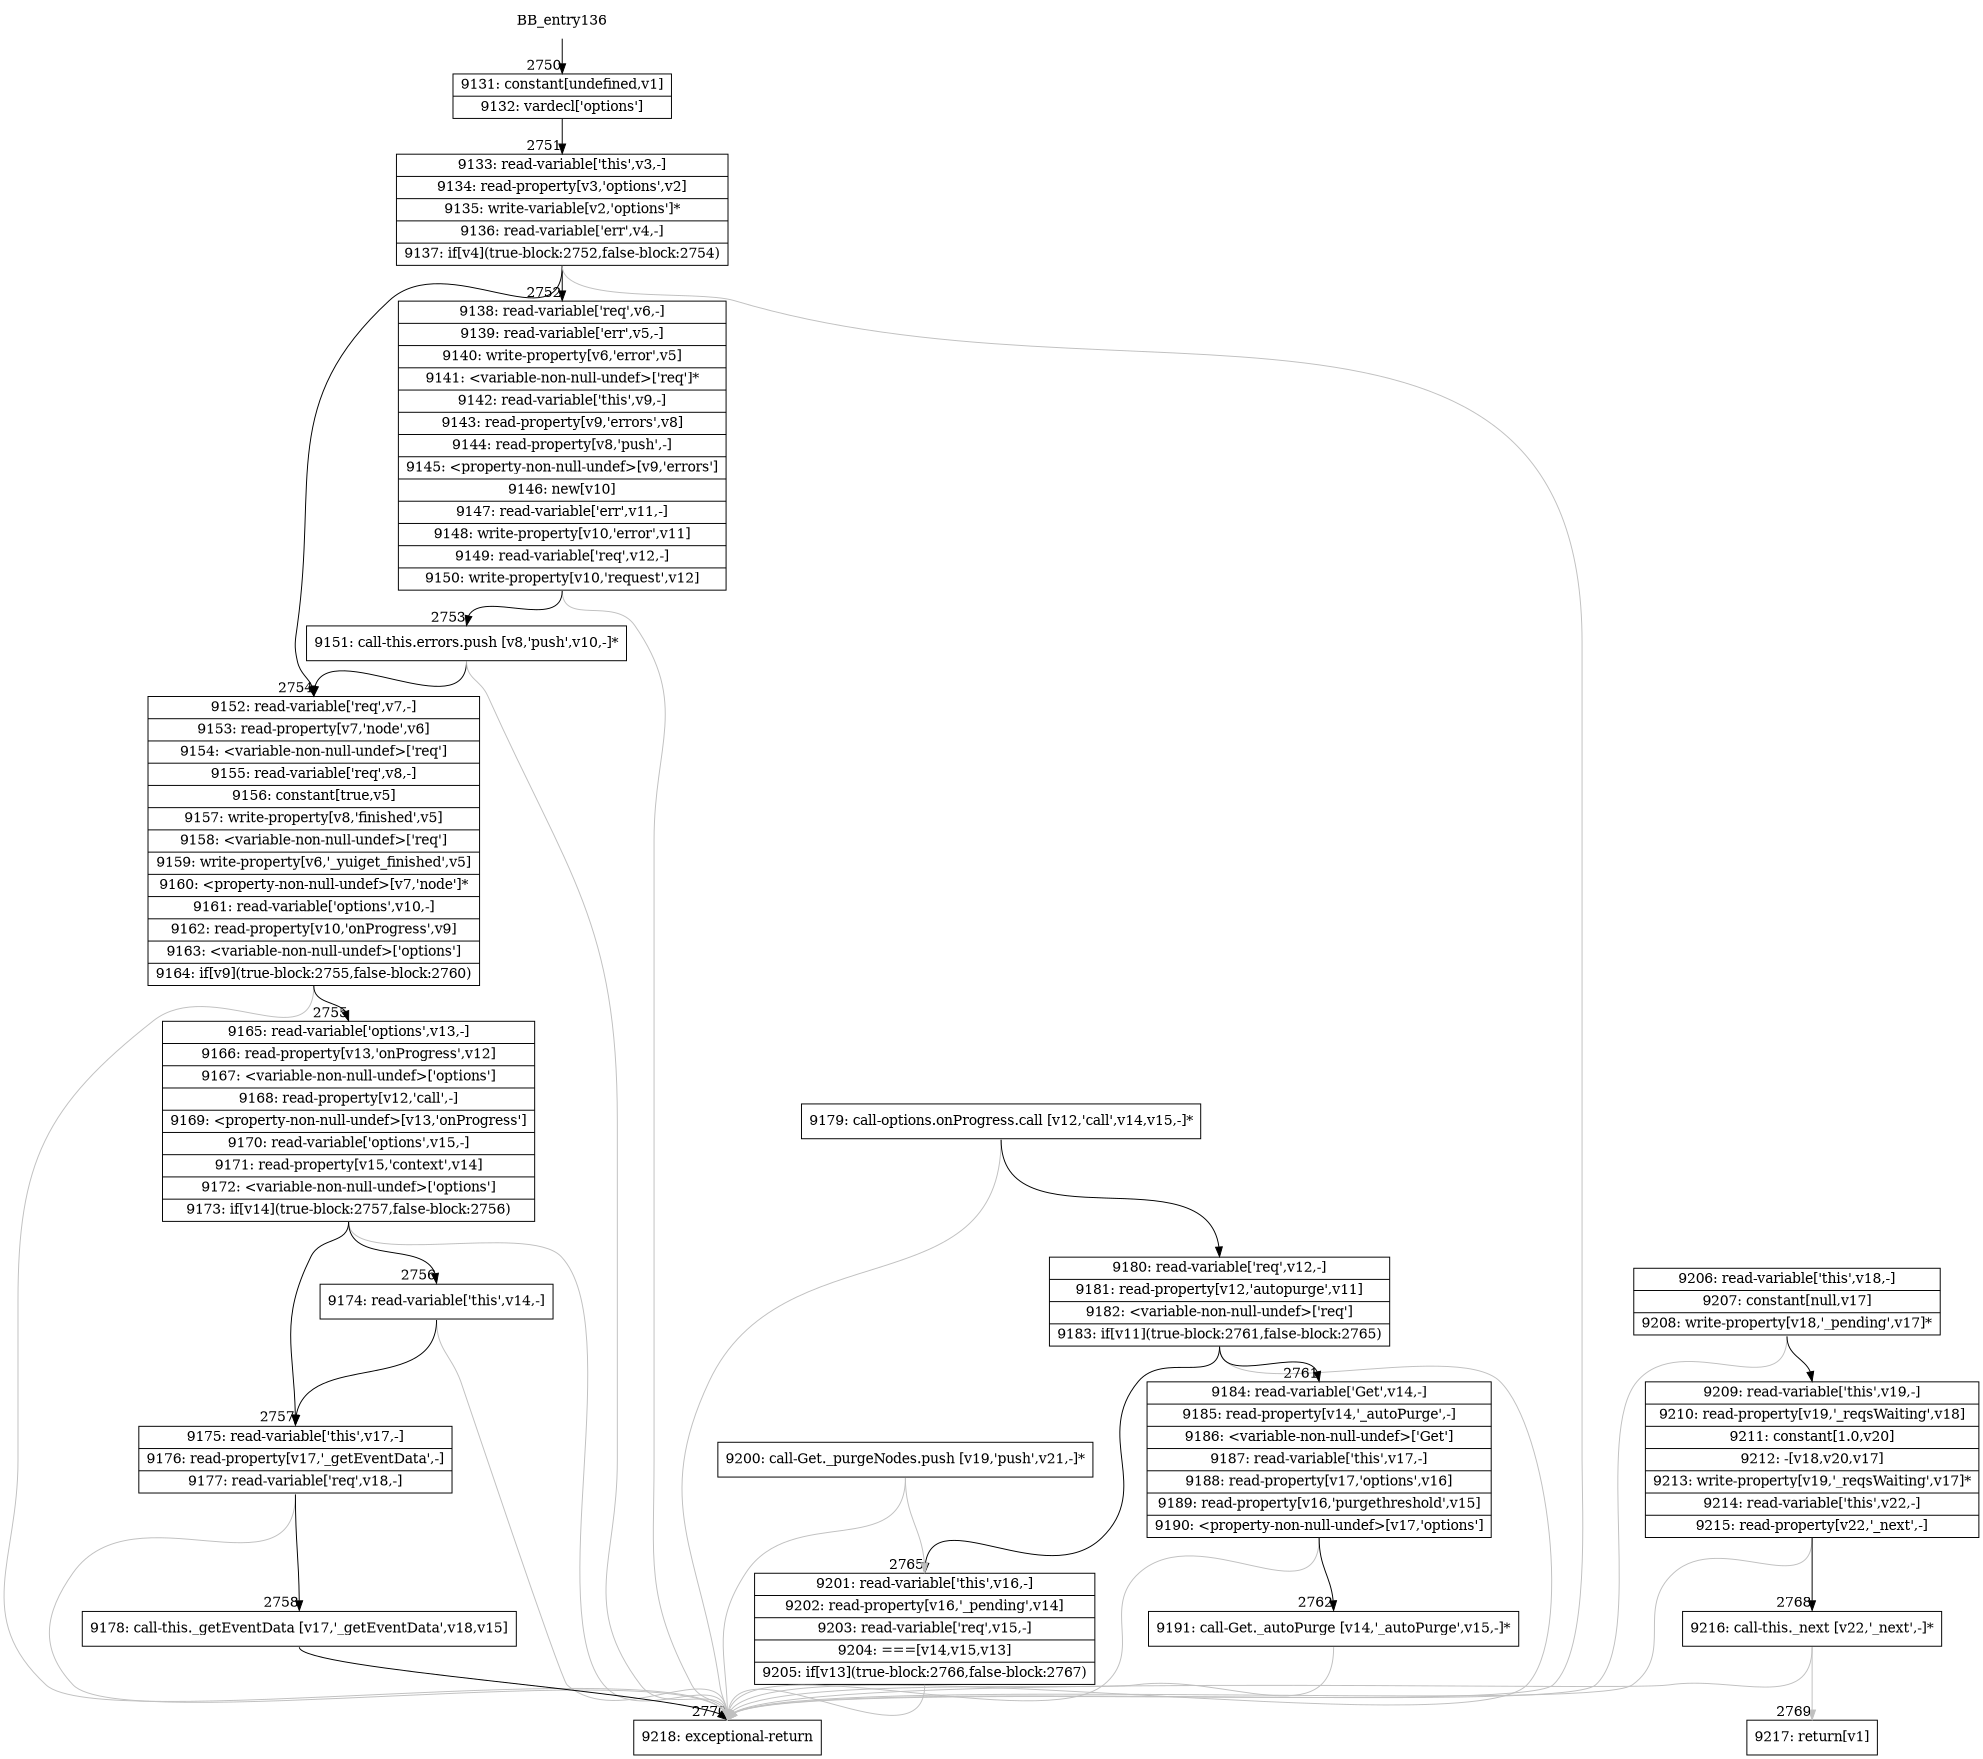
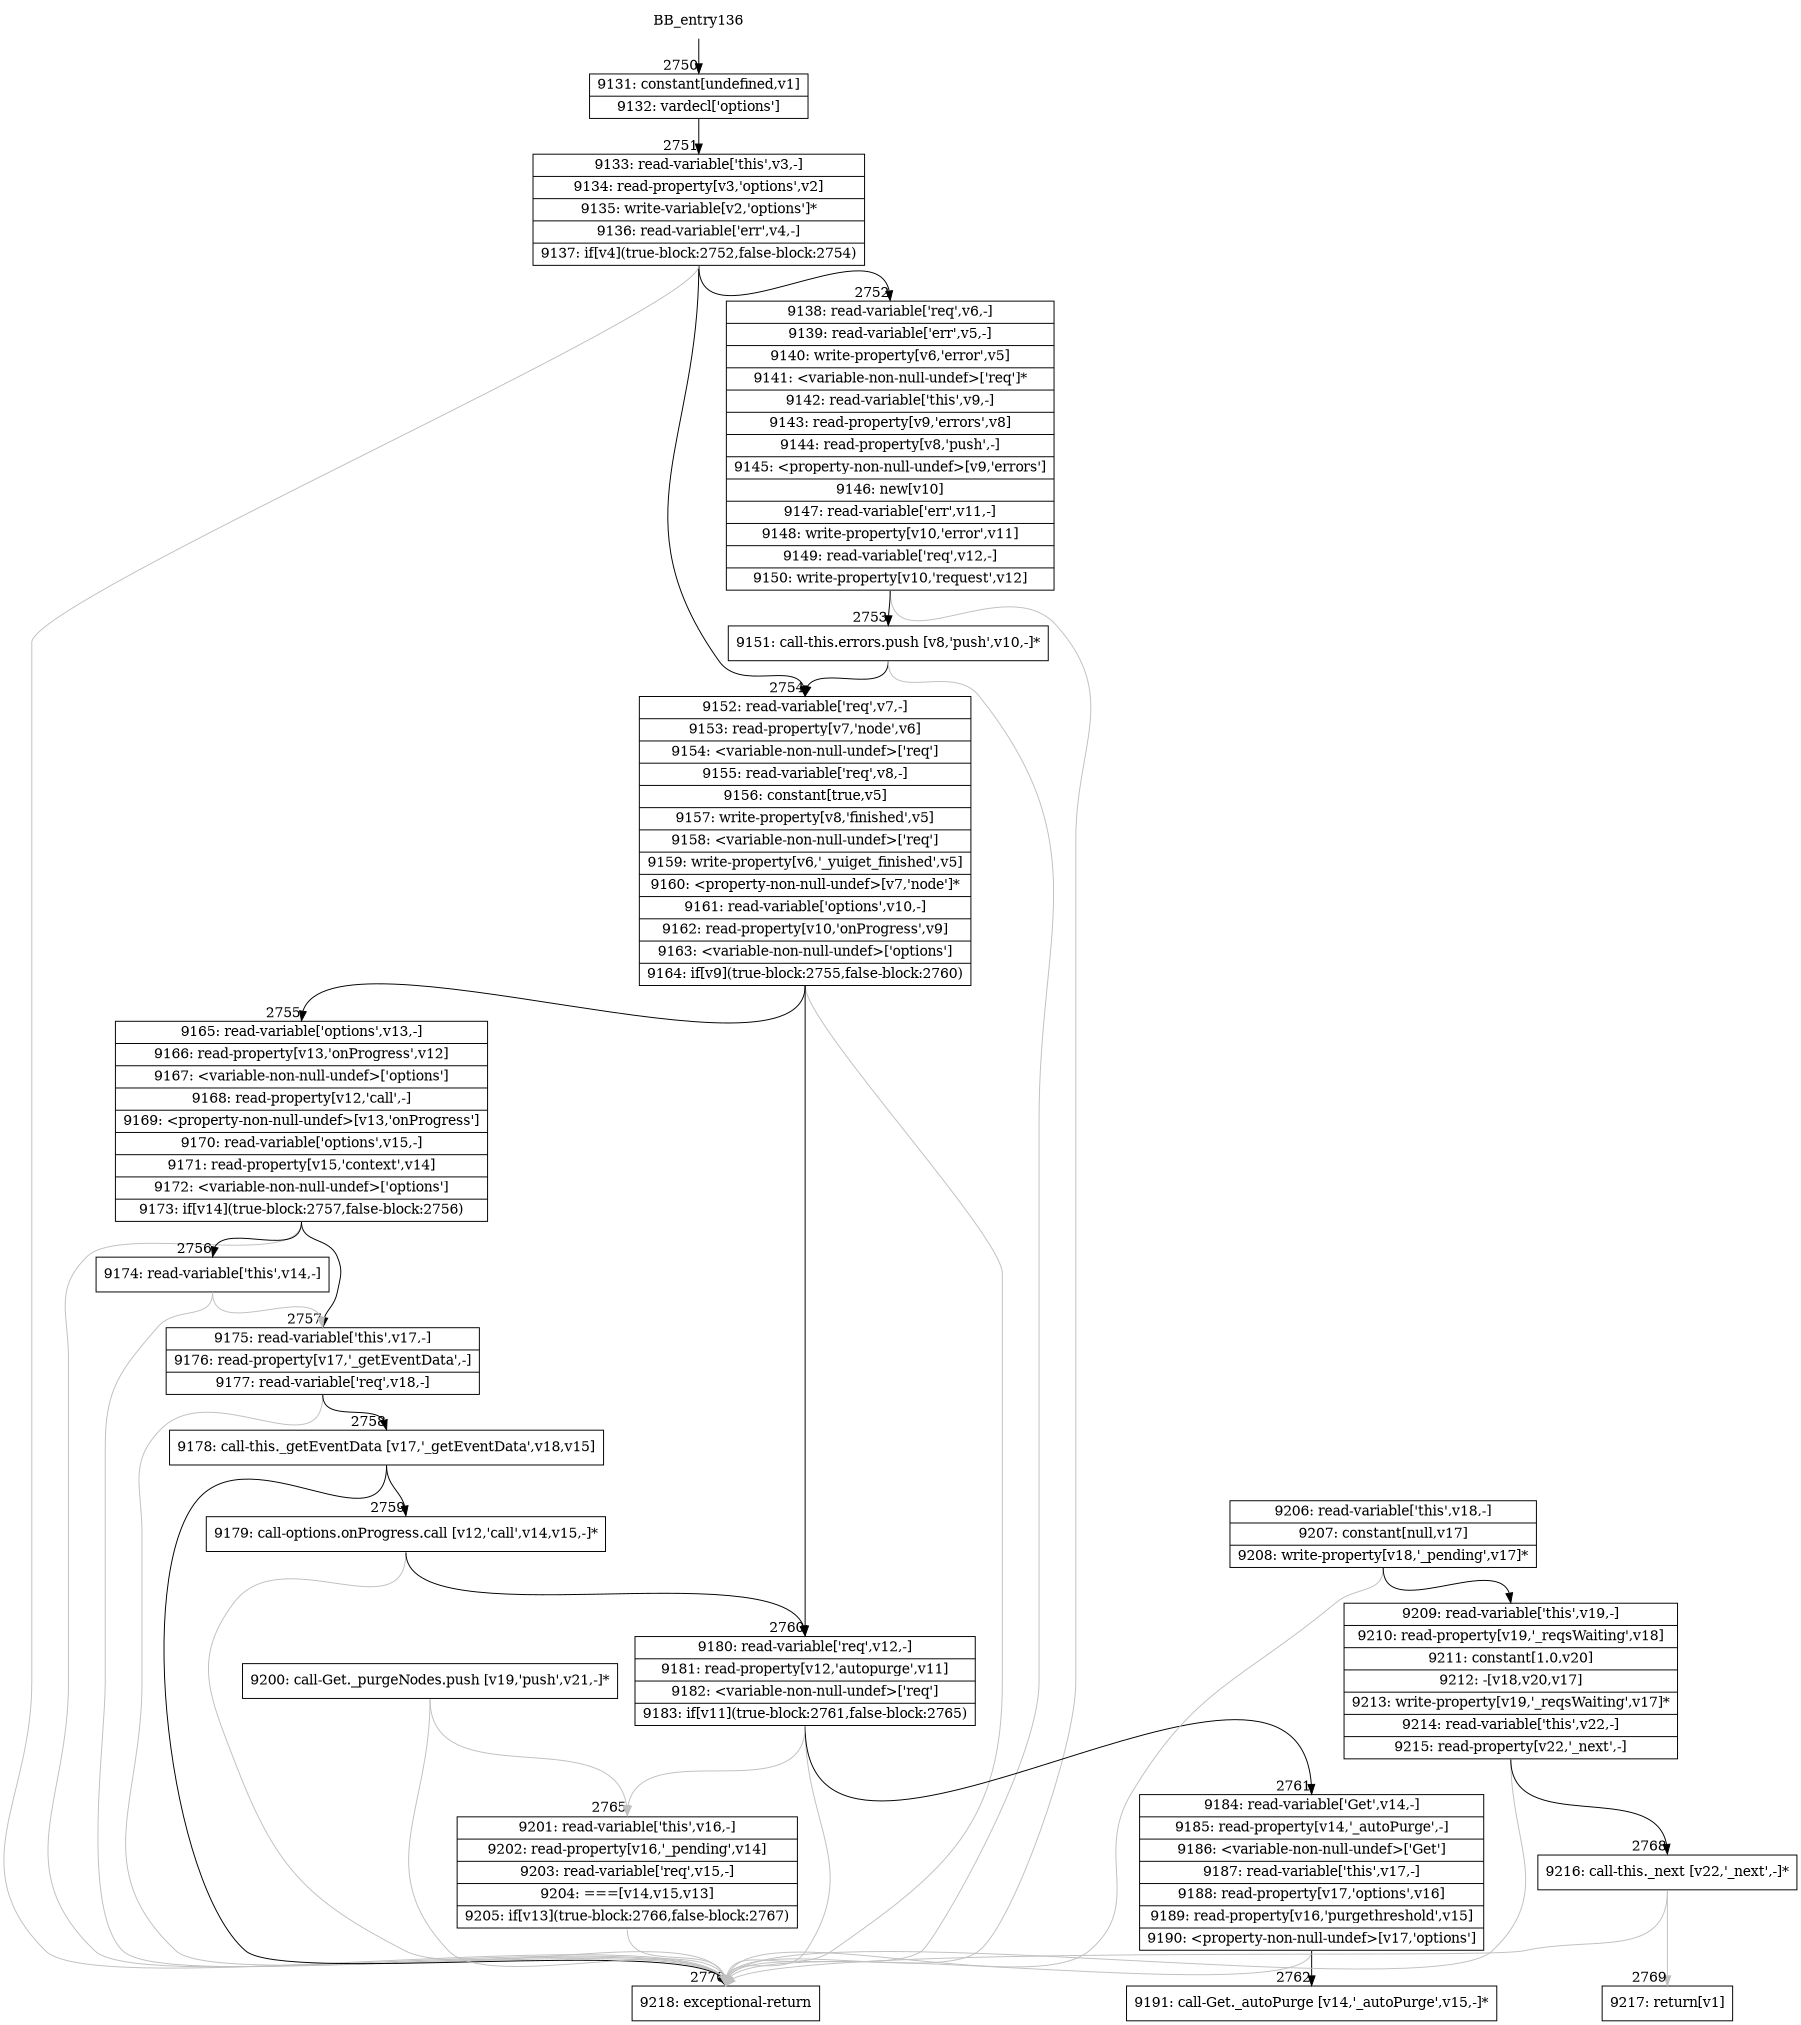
edge "9152: read-variable['req',v7,-]" -> "9180: read-variable['req',v12,-]": added
edge "9174: read-variable['this',v14,-]" -> "9175: read-variable['this',v17,-]": color black -> gray
edge "9178: call-this._getEventData [v17,'_getEventData',v18,v15]" -> "9179: call-options.onProgress.call [v12,'call',v14,v15,-]*": added
edge "9180: read-variable['req',v12,-]" -> "9201: read-variable['this',v16,-]": color black -> gray
edge "9191: call-Get._autoPurge [v14,'_autoPurge',v15,-]*" -> "9218: exceptional-return": removed
